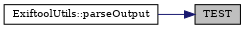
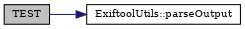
edge "ExiftoolUtils::parseOutput" -> "TEST": reversed
